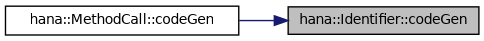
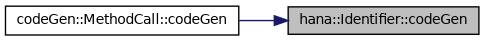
node "hana::MethodCall::codeGen": label "hana::MethodCall::codeGen" -> "codeGen::MethodCall::codeGen"
